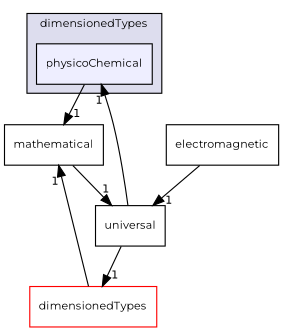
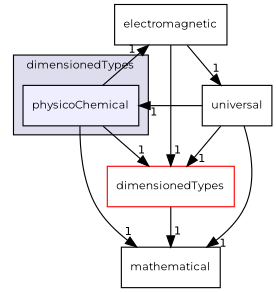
edge "physicoChemical" -> "electromagnetic": added
edge "electromagnetic" -> "dimensionedTypes": added
edge "physicoChemical" -> "dimensionedTypes": added
edge "mathematical" -> "universal": reversed
